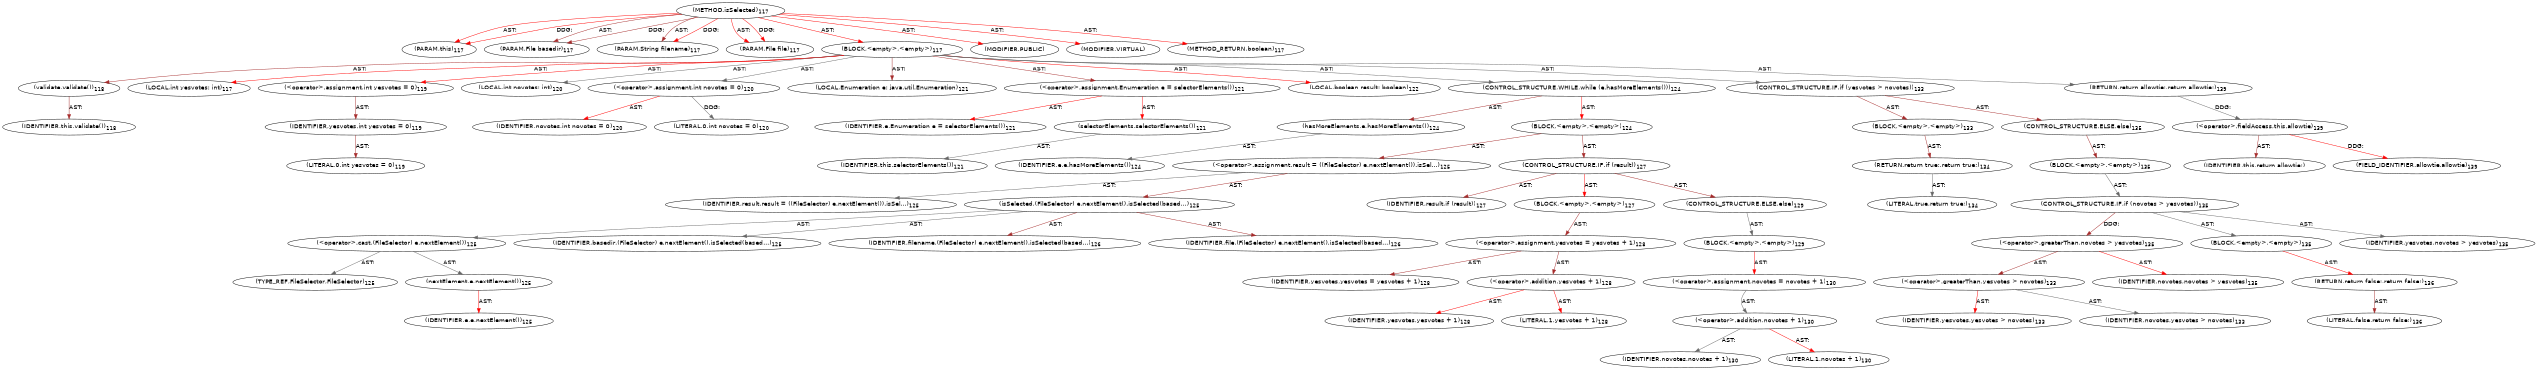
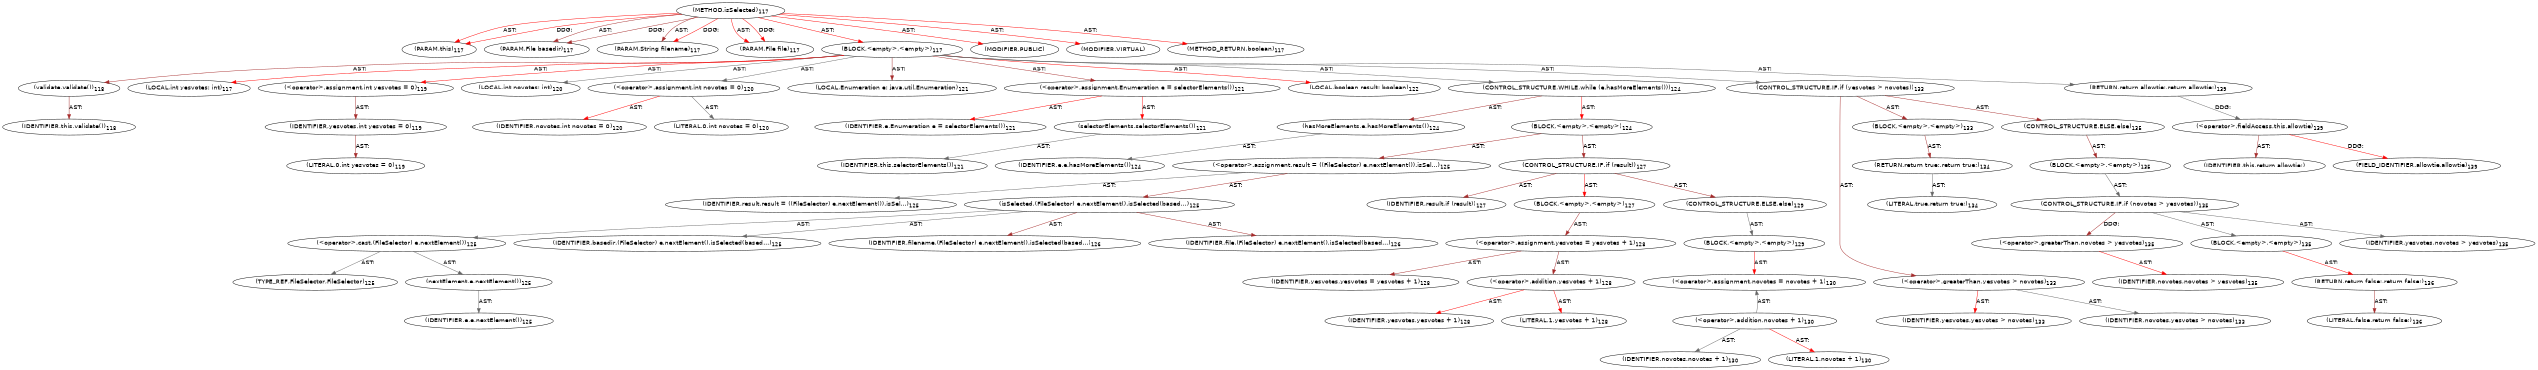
edge "(<operator>.assignment,int novotes = 0)" -> "(LITERAL,0,int novotes = 0)": label "DDG: " -> "AST: "
edge "(<operator>.greaterThan,novotes > yesvotes)" -> "(<operator>.greaterThan,yesvotes > novotes)": now "(CONTROL_STRUCTURE,IF,if (yesvotes > novotes))" -> "(<operator>.greaterThan,yesvotes > novotes)"
edge "(nextElement,e.nextElement())" -> "(IDENTIFIER,e,e.nextElement())": color red -> gray40
edge "(<operator>.assignment,novotes = novotes + 1)" -> "(<operator>.addition,novotes + 1)": reversed
